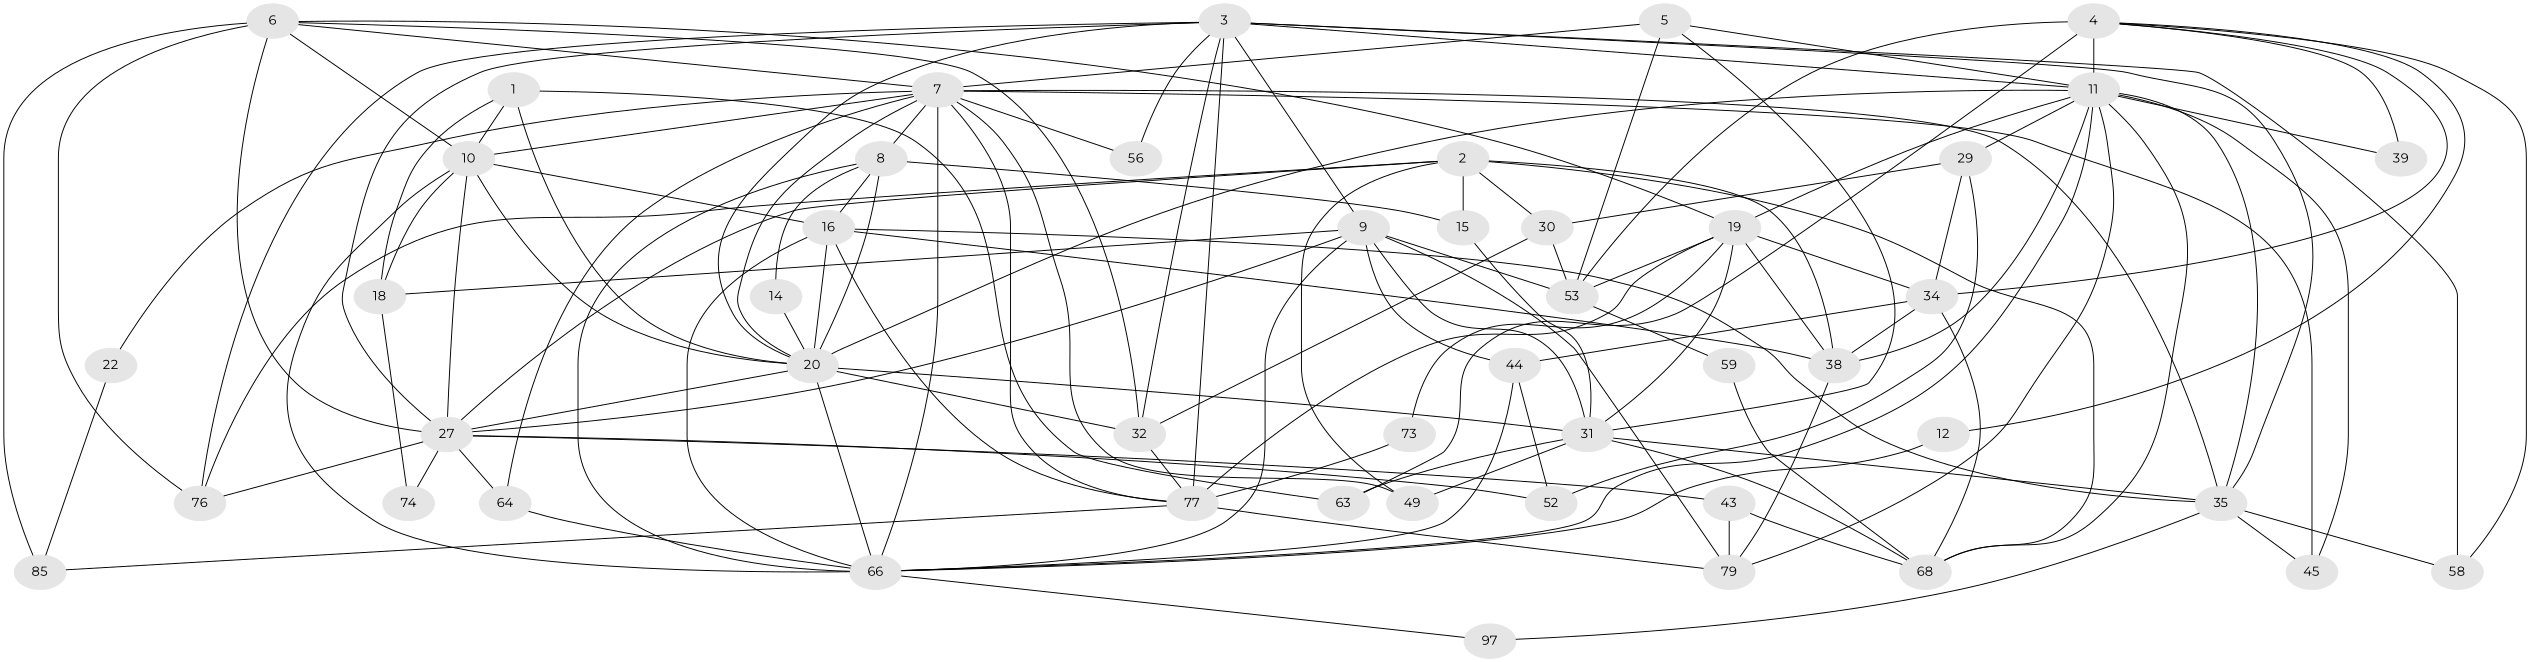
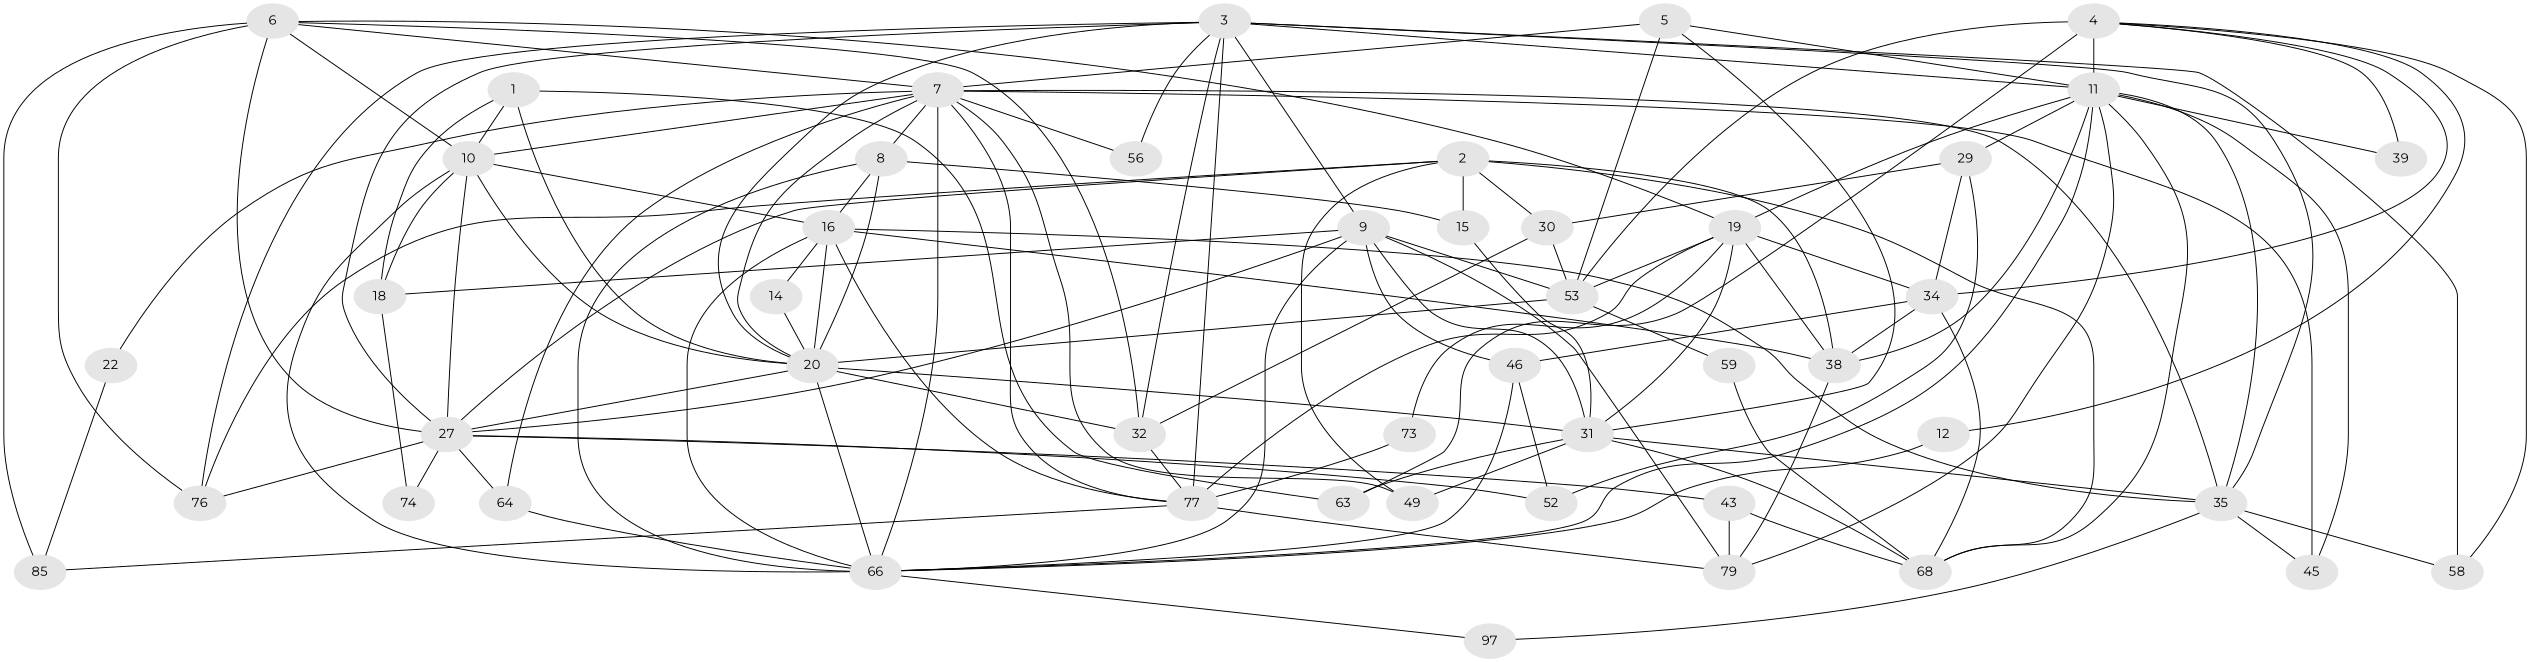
edge "11" -- "20": now "53" -- "20"
edge "8" -- "14": now "16" -- "14"
node "44": label "44" -> "46"
